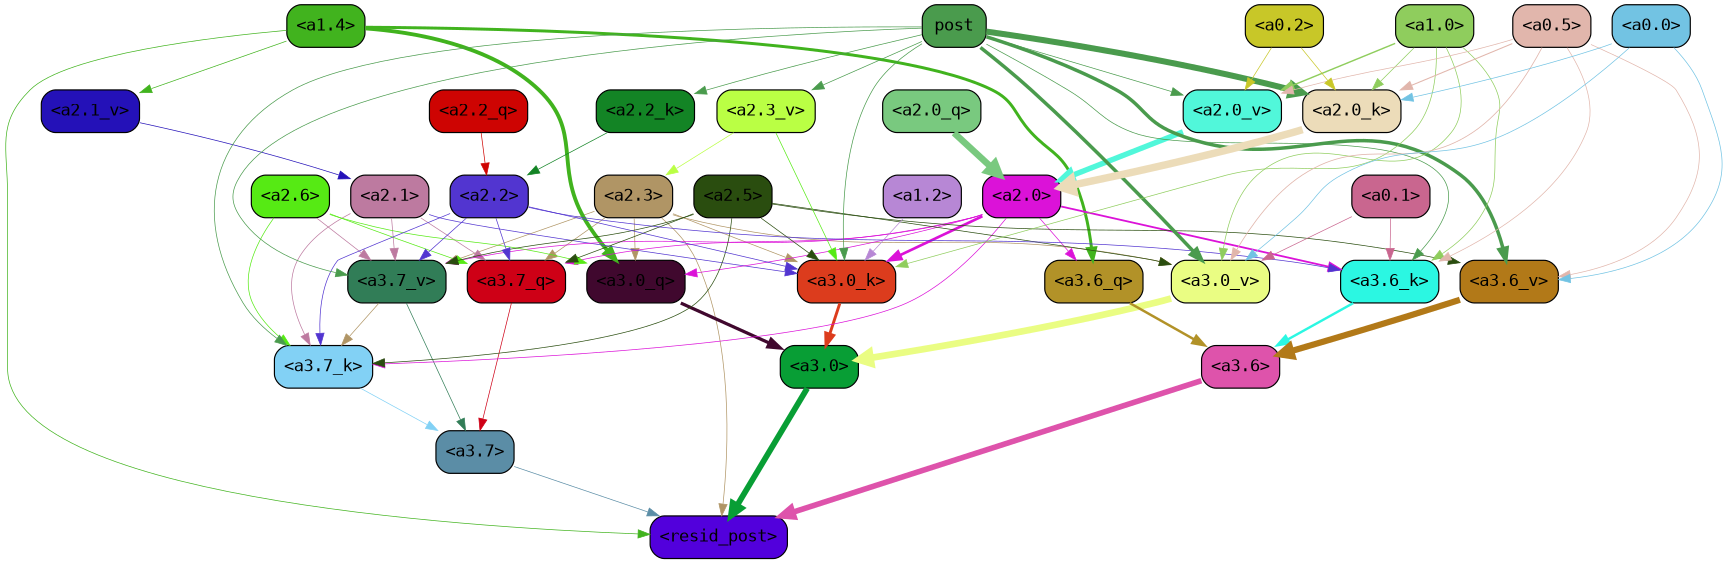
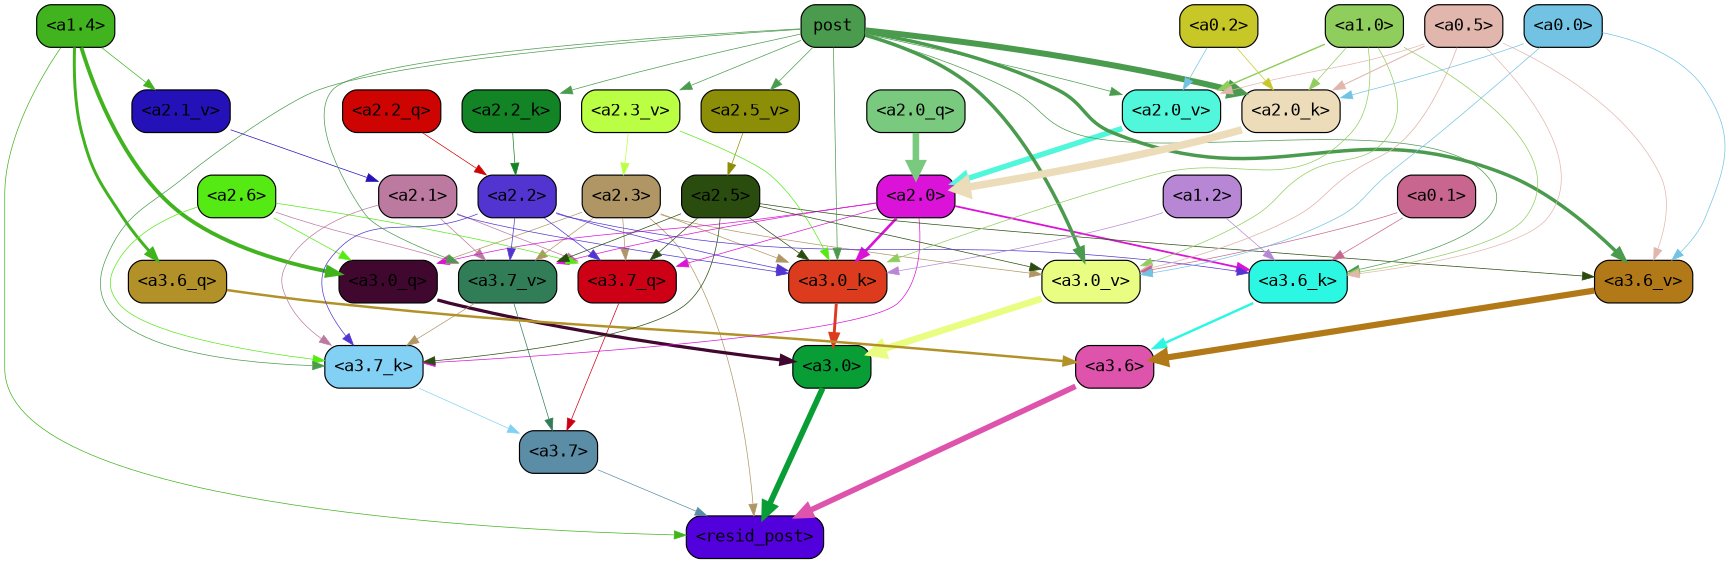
edge "<a0.2>" -> "<a2.0_v>": color #c8c728 -> #72c3e3
node "<a2.5_v>": added
edge "<a1.2>" -> "<a3.6_k>": added
edge "<a2.0>" -> "<a3.6_q>": removed
